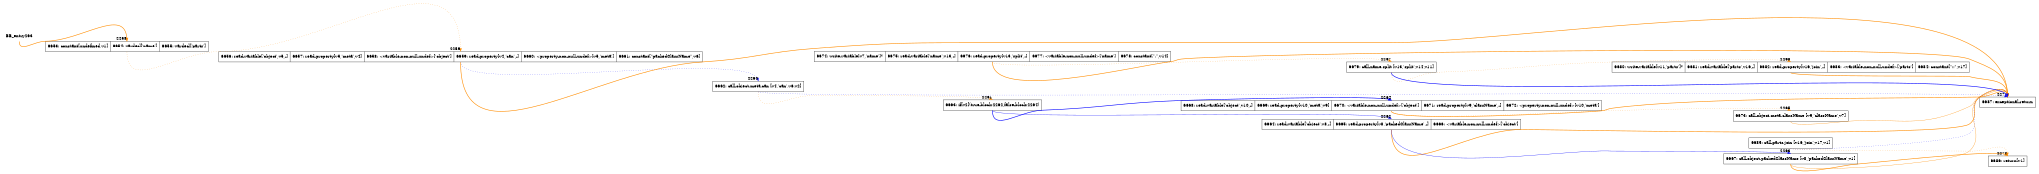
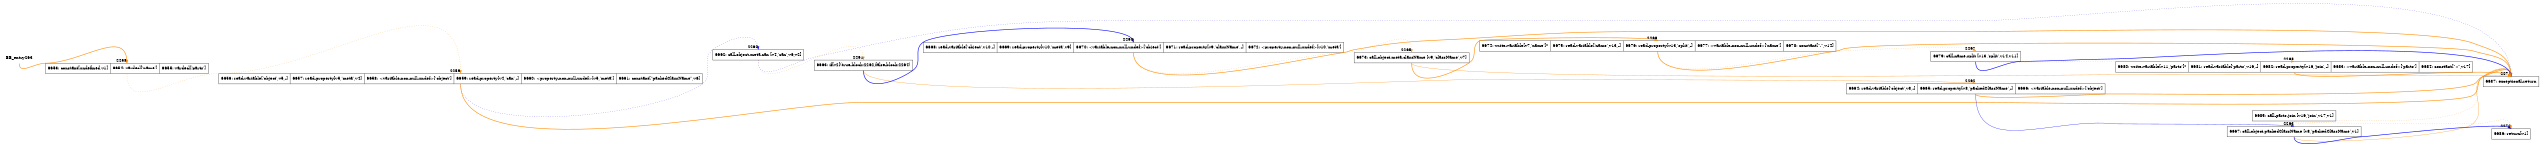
edge "6673: call-object.meta.className [v9,'className',v7]" -> "6674: write-variable[v7,'name']*": added
edge "6663: if[v2](true-block:2262,false-block:2264)" -> "6664: read-variable['object',v8,-]": color blue -> darkorange
edge "6685: call-parts.join [v16,'join',v17,v1]" -> "6687: exceptional-return": color blue -> darkorange
edge "6667: call-object.packedClassName [v8,'packedClassName',v1]" -> "6686: return[v1]": color darkorange -> blue
